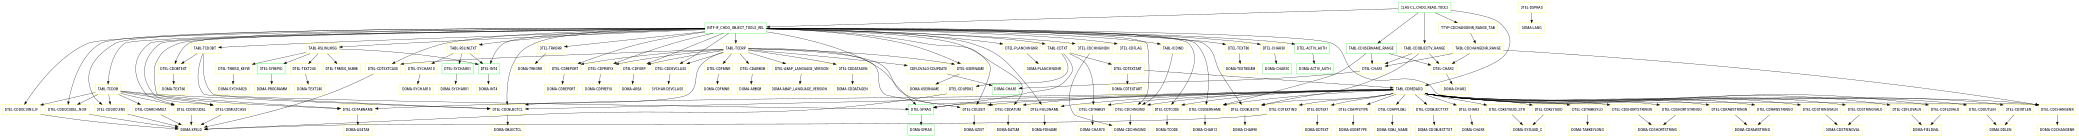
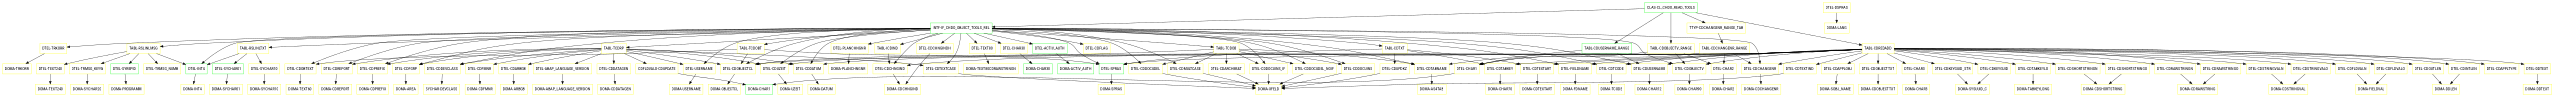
edge "TABL-CDUSERNAME_RANGE" -> "DTEL-CHAR2": removed
node "DOMA-TEXT80UEB": label "DOMA-TEXT80UEB" -> "DOMA-TEXT80CDRAWSTRINGN"
edge "DTEL-CDTEXTART" -> "TABL-CDREDADD": reversed
node "DOMA-SPRAS": color green -> yellow
node "DOMA-USOBTYPE": removed
